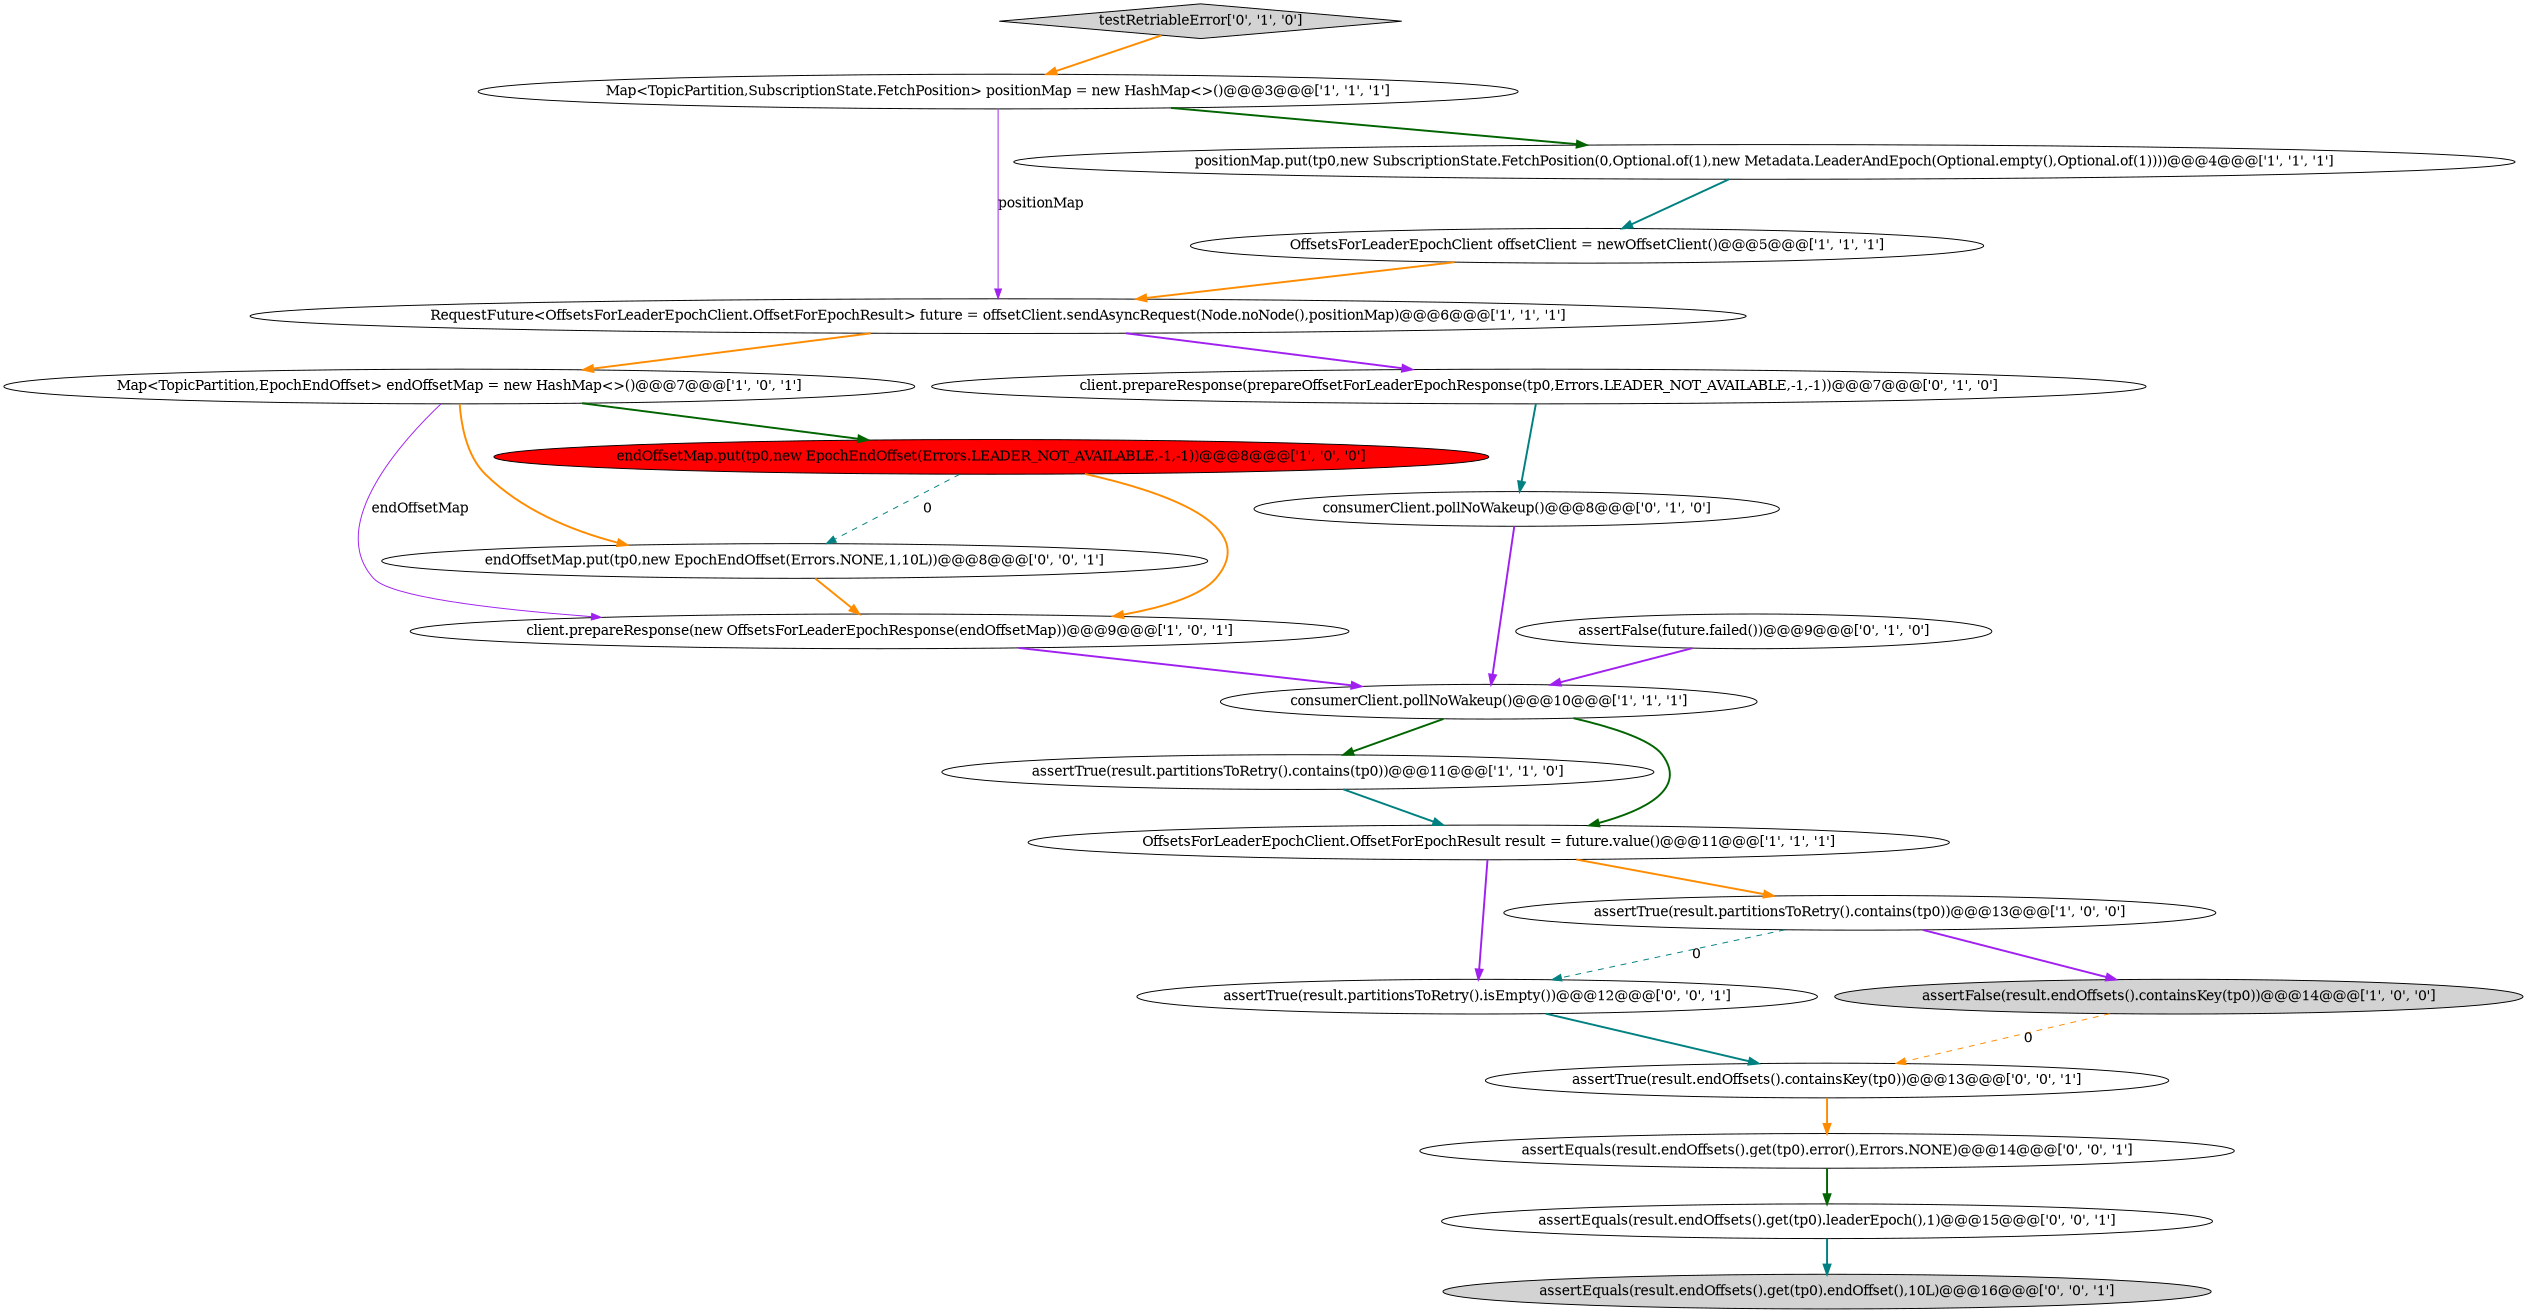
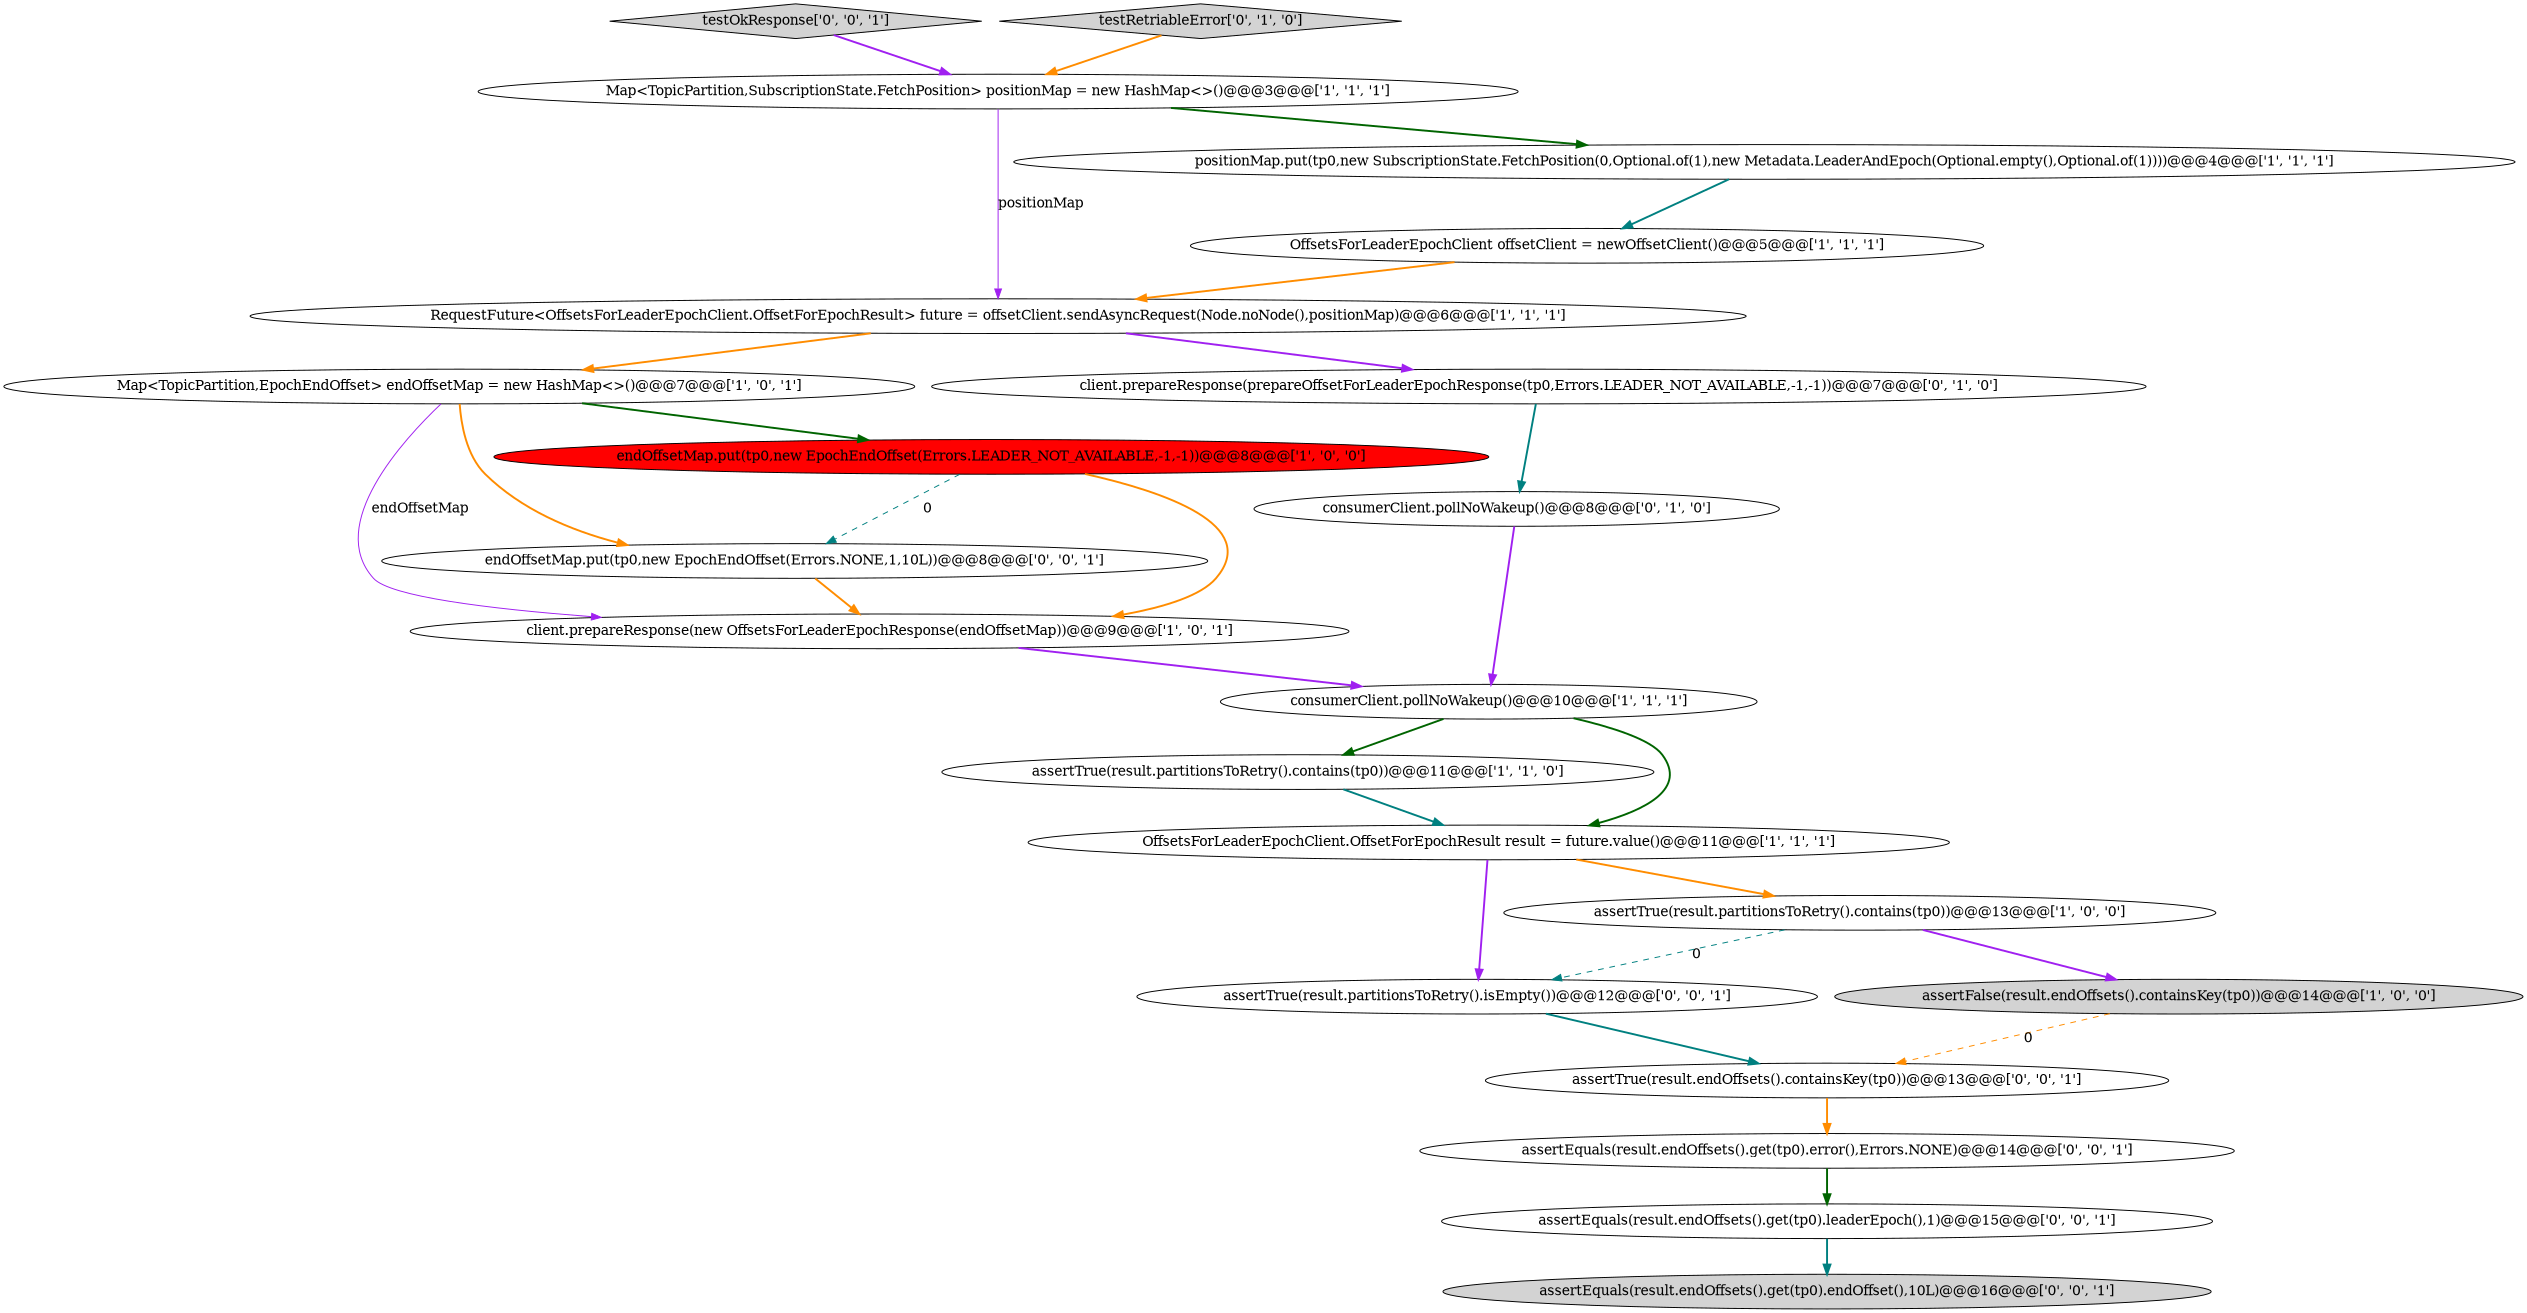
node "testOkResponse['0', '0', '1']": added
node "assertFalse(future.failed())@@@9@@@['0', '1', '0']": removed
